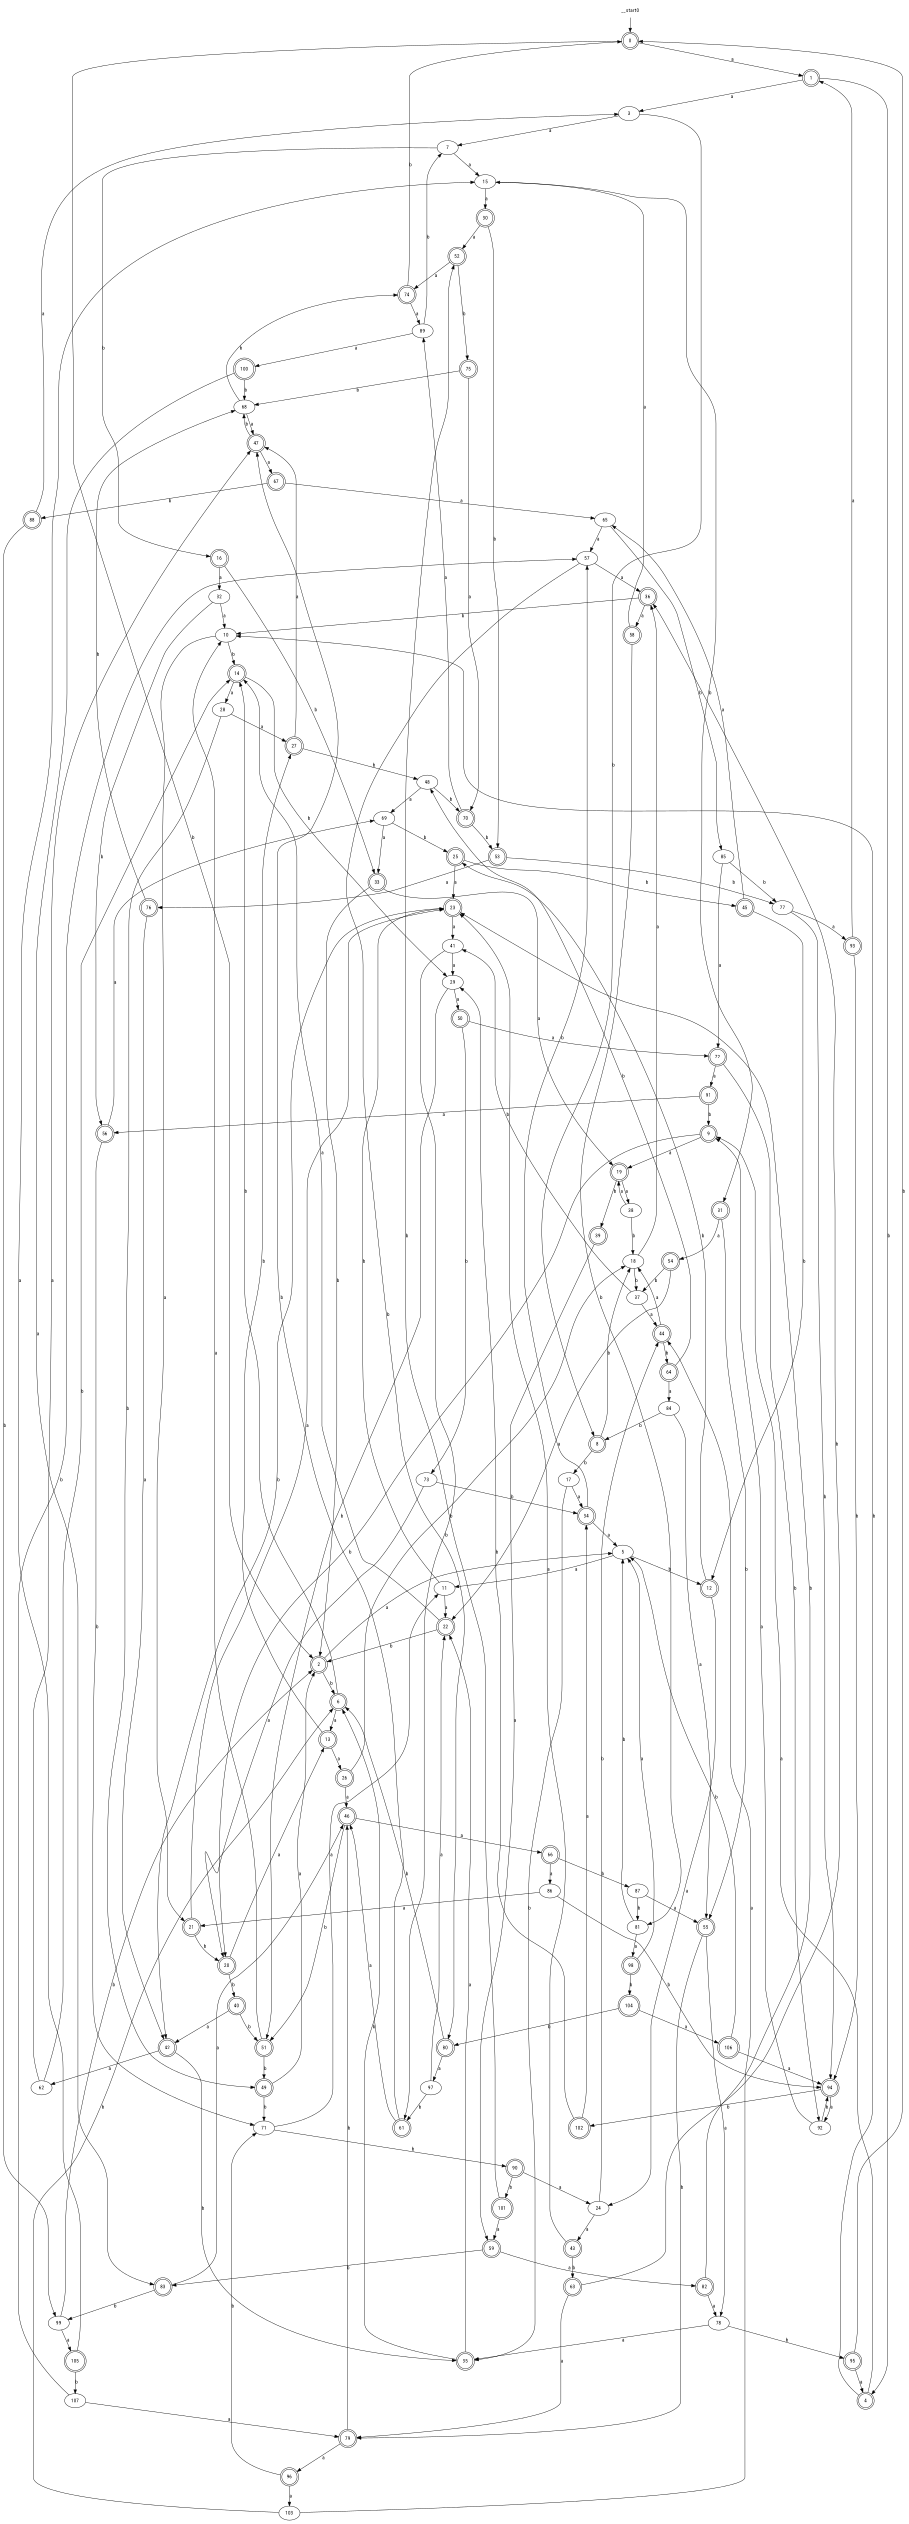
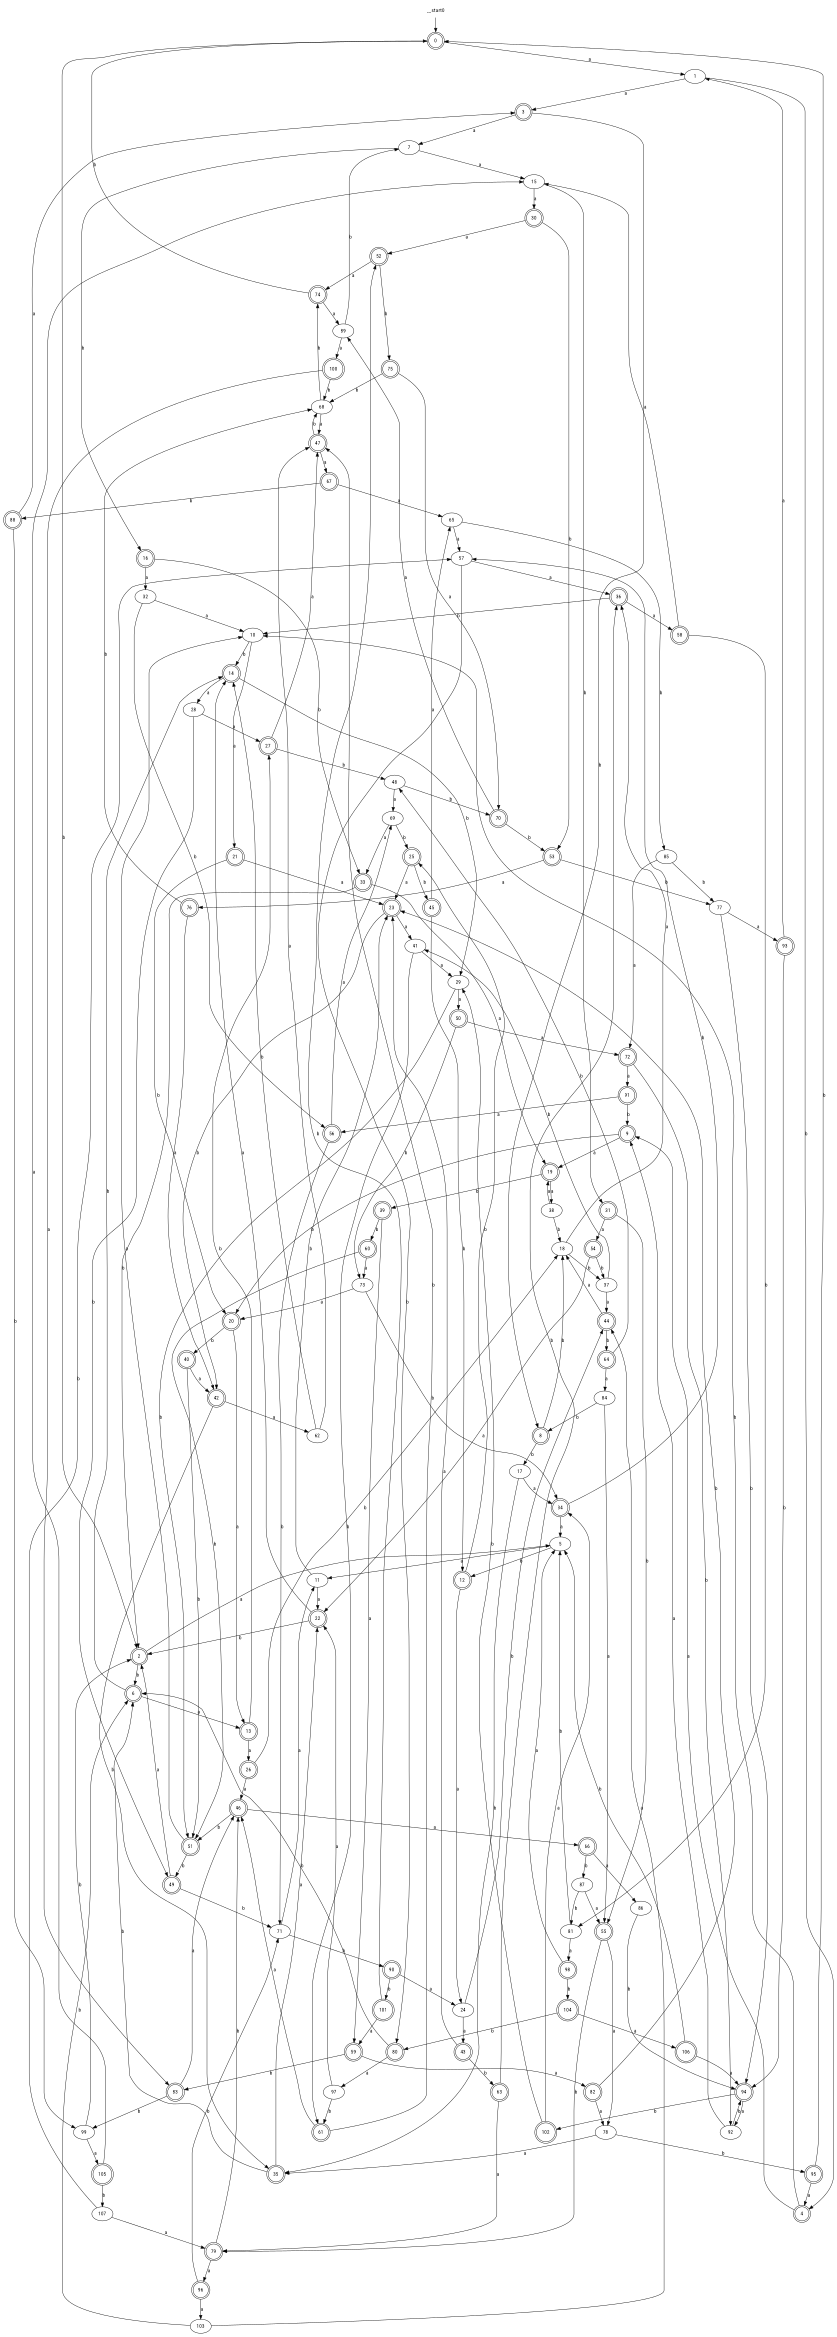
node "1": shape doublecircle -> ellipse
node "3": shape ellipse -> doublecircle
node "60": added
edge "86" -> "21": removed, label "a"
